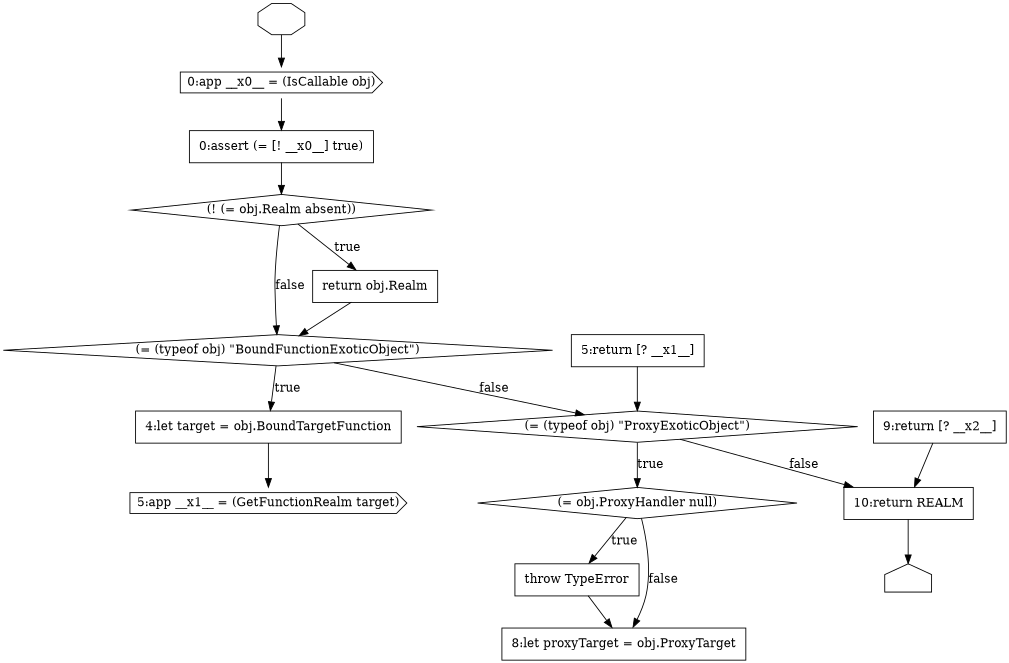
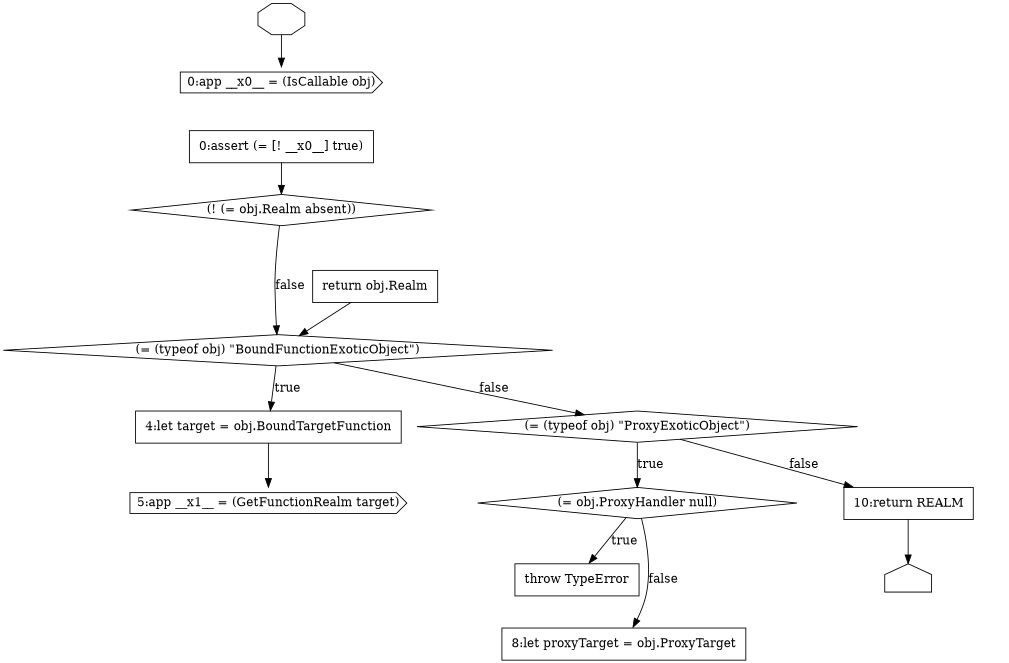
edge "0:app __x0__ = (IsCallable obj)" -> "0:assert (= [! __x0__] true)": removed
edge "(! (= obj.Realm absent))" -> "return obj.Realm": removed, label "true"
node "5:return [? __x1__]": removed
node "9:return [? __x2__]": removed
edge "throw TypeError" -> "8:let proxyTarget = obj.ProxyTarget": removed
